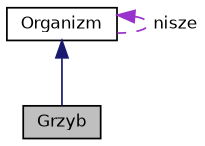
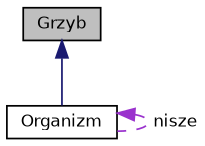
edge "Grzyb" -> "Organizm": reversed
